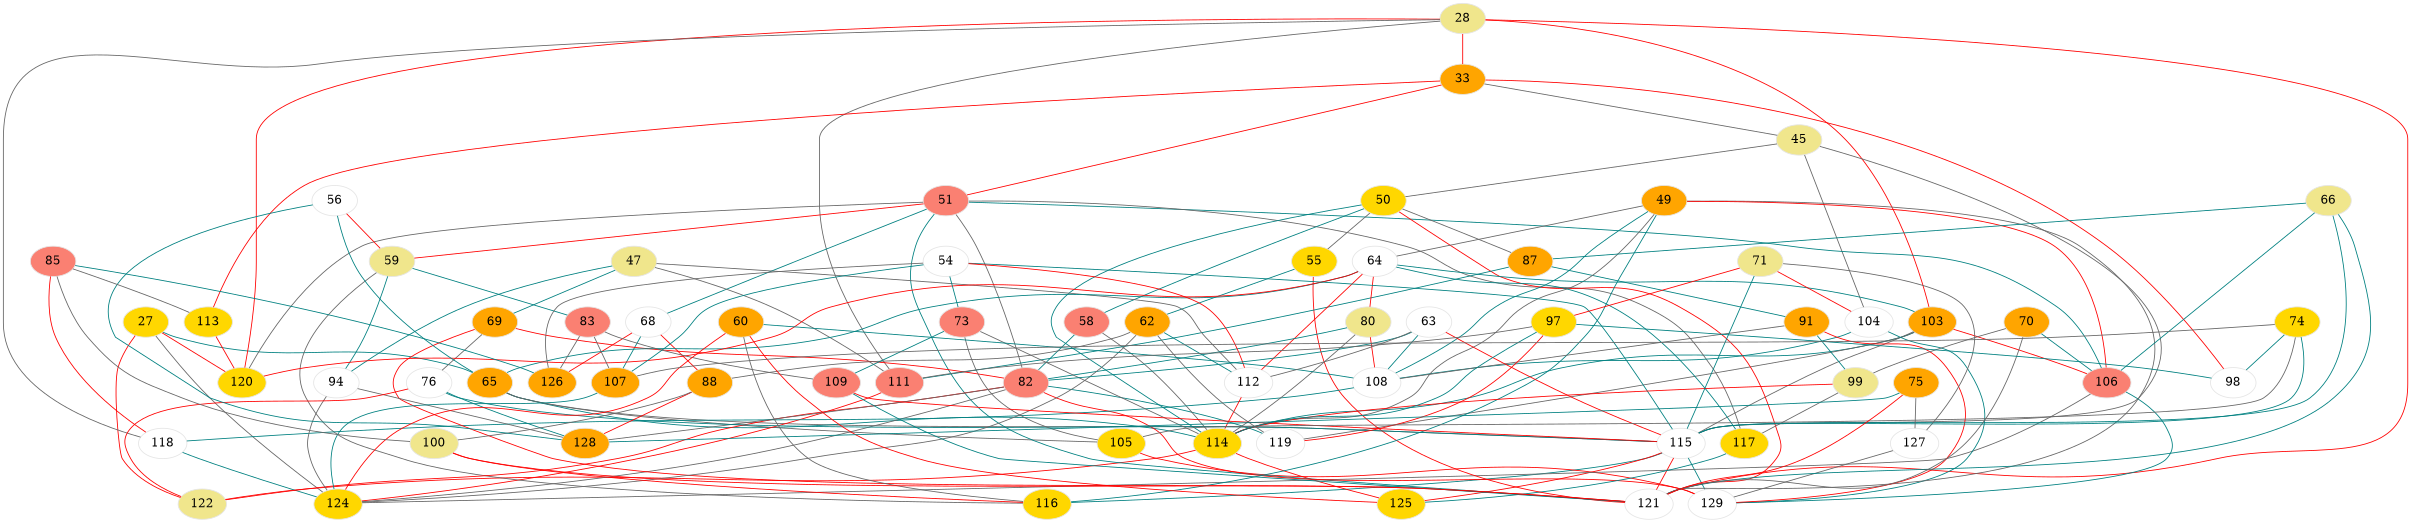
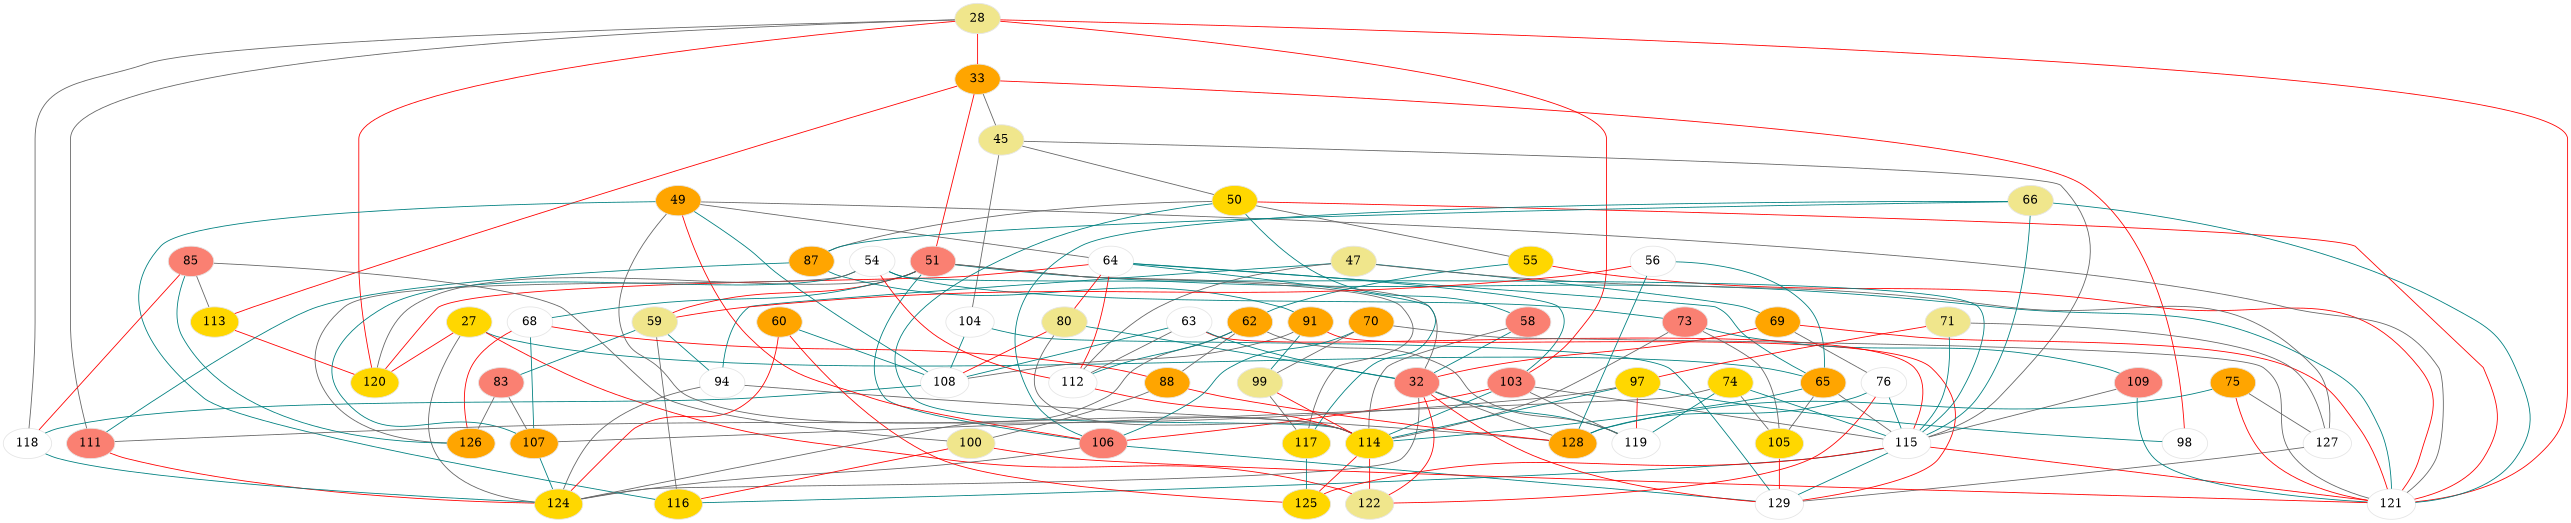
edge "71" -- "104": removed
edge "47" -- "111": now "47" -- "127"
node "103": fillcolor orange -> salmon
edge "74" -- "98": now "74" -- "119"
edge "83" -- "109": removed
node "82": label "82" -> "32"
edge "109" -- "115": color red -> gray40
edge "60" -- "116": removed
